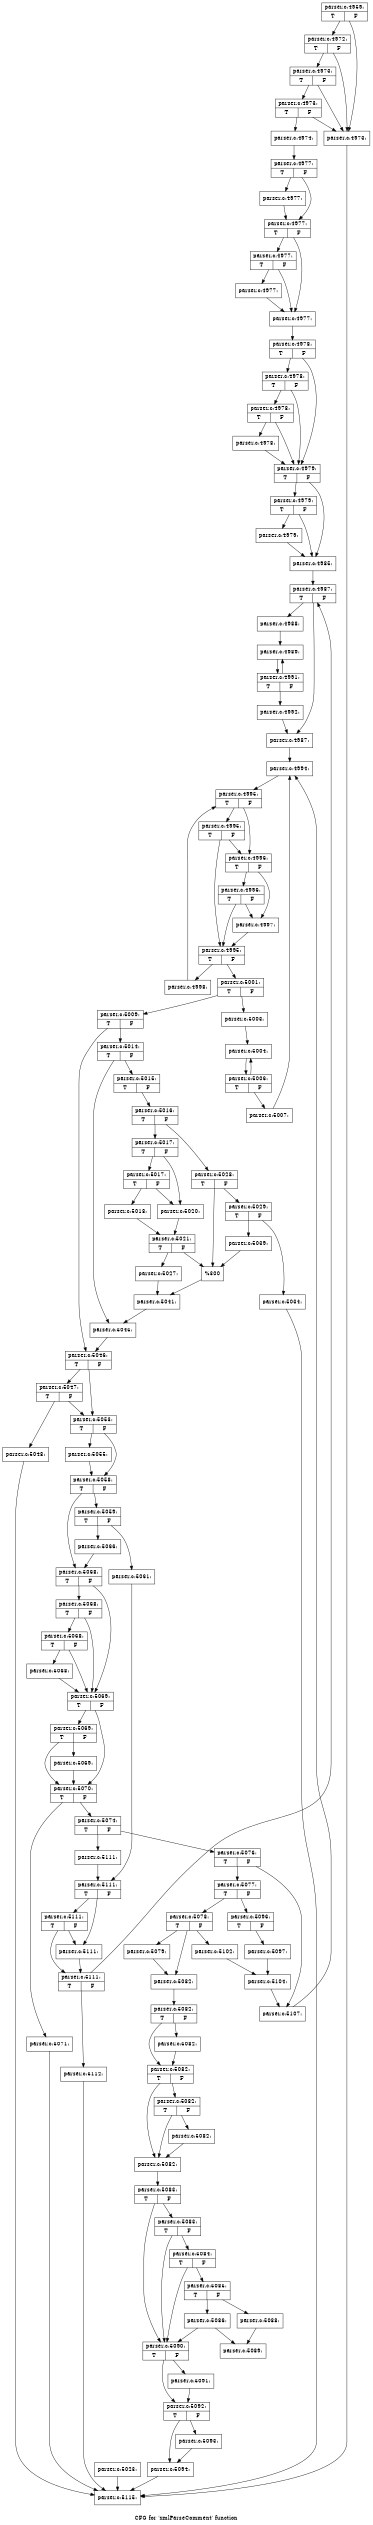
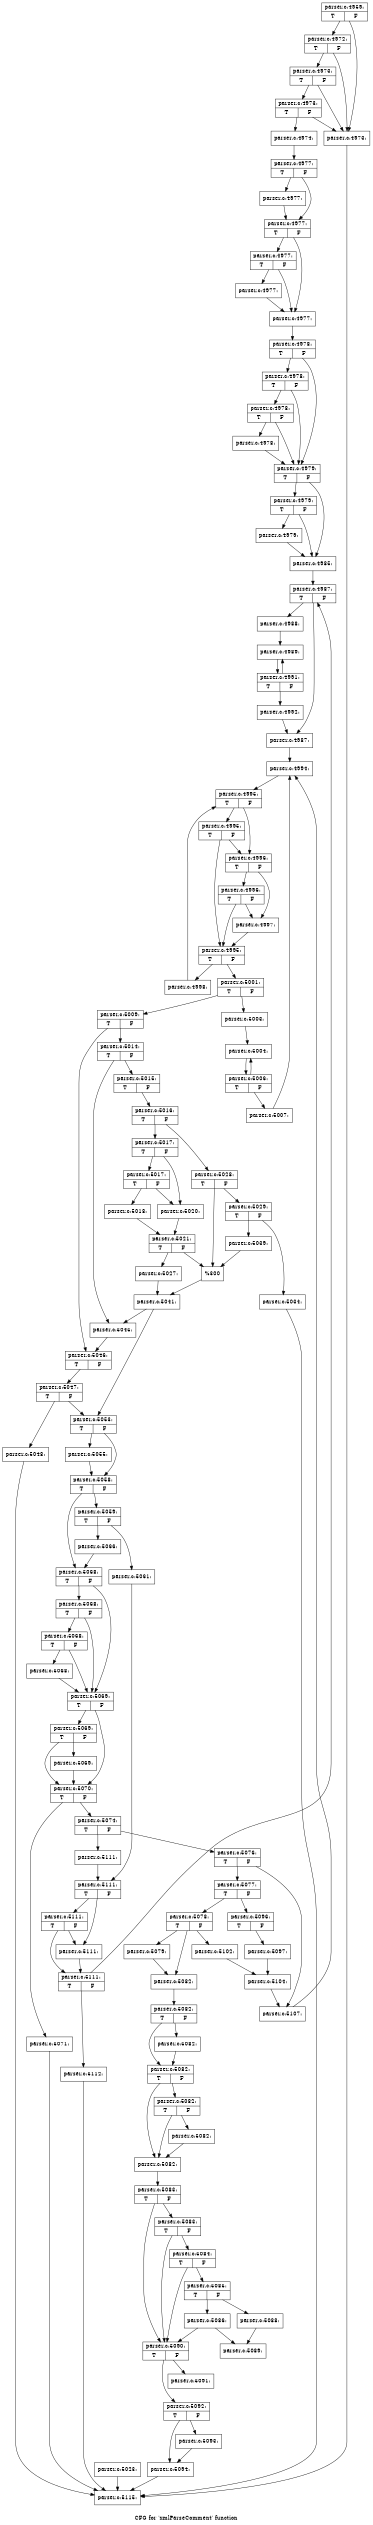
edge "parser.c:5046:" -> "parser.c:5053:": now "parser.c:5041:" -> "parser.c:5053:"
edge "parser.c:5091:" -> "parser.c:5092:": removed
